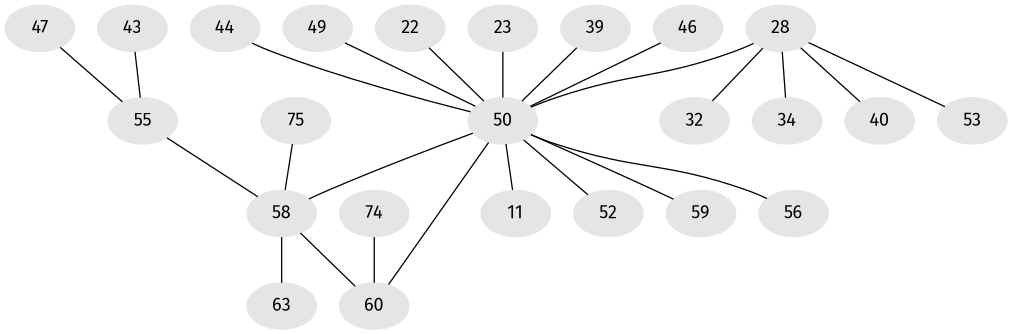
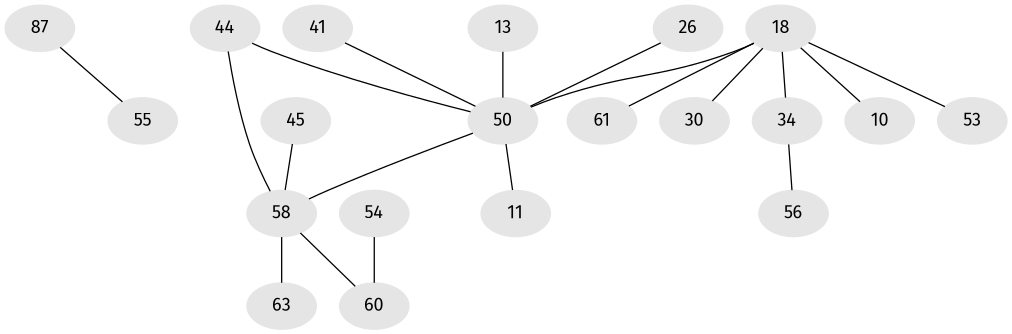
node "47": label "47" -> "87"
node "43": removed
node "49": label "49" -> "41"
node "22": removed
node "23": label "23" -> "13"
node "39": removed
node "46": label "46" -> "26"
node "28": label "28" -> "18"
node "75": label "75" -> "45"
node "61": added
node "32": label "32" -> "30"
node "40": label "40" -> "10"
edge "50" -- "56": now "34" -- "56"
edge "55" -- "58": now "44" -- "58"
node "74": label "74" -> "54"
edge "50" -- "60": removed
node "52": removed
node "59": removed
